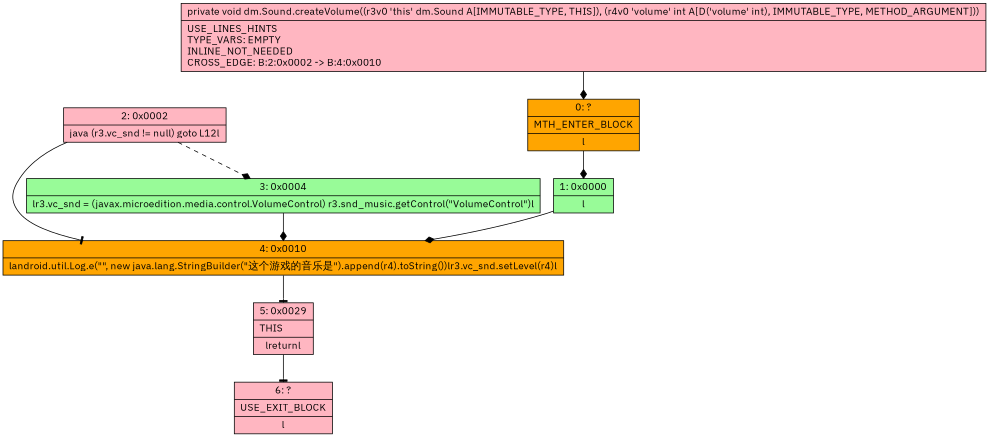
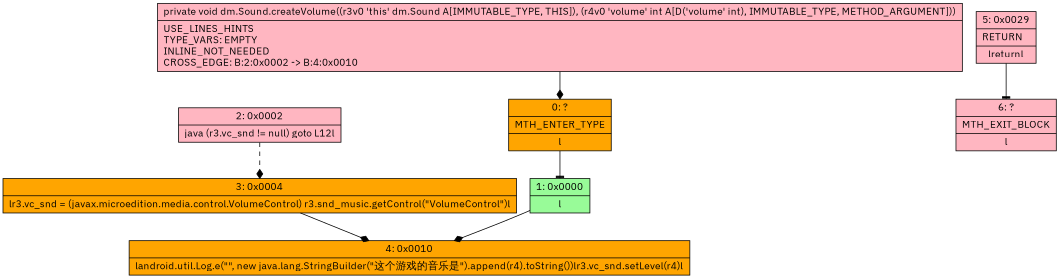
node "0: ?": text "MTH_ENTER_BLOCK" -> "MTH_ENTER_TYPE"
edge "0: ?" -> "1: 0x0000": arrowhead diamond -> tee
node "3: 0x0004": fillcolor palegreen -> orange
edge "2: 0x0002" -> "4: 0x0010": removed
edge "4: 0x0010" -> "5: 0x0029": removed
node "5: 0x0029": text "THIS" -> "RETURN"
node "6: ?": text "USE_EXIT_BLOCK" -> "MTH_EXIT_BLOCK"
